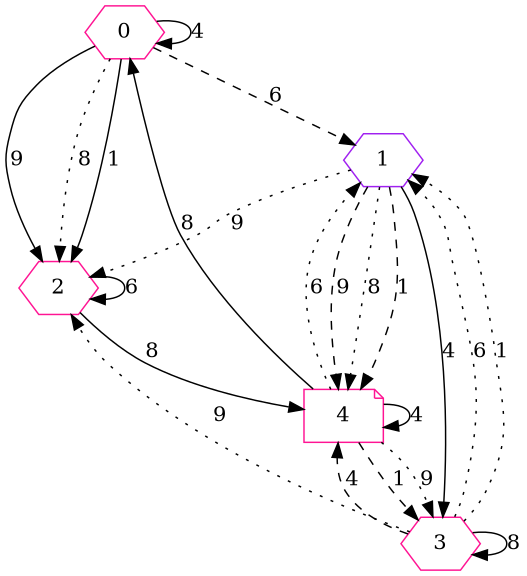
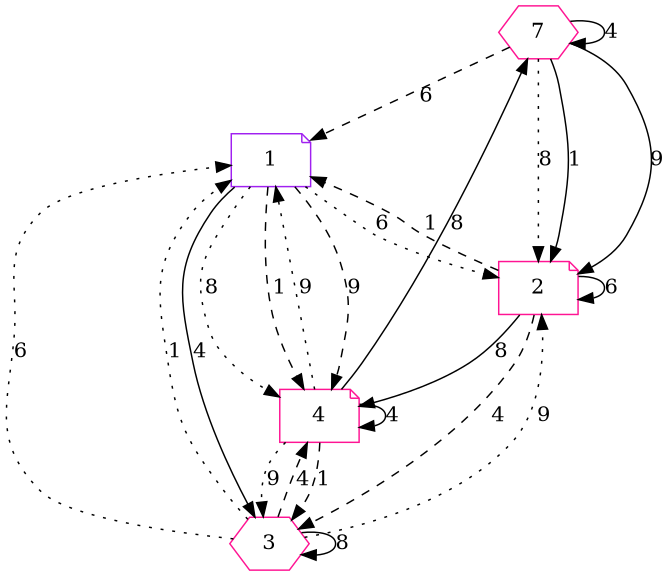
node "0": label "0" -> "7"
node "1": shape hexagon -> note
edge "1" -> "2": label "9" -> "6"
edge "2" -> "1": added, label "1"
node "2": shape hexagon -> note
edge "4" -> "1": label "6" -> "9"
edge "2" -> "3": added, label "4"
